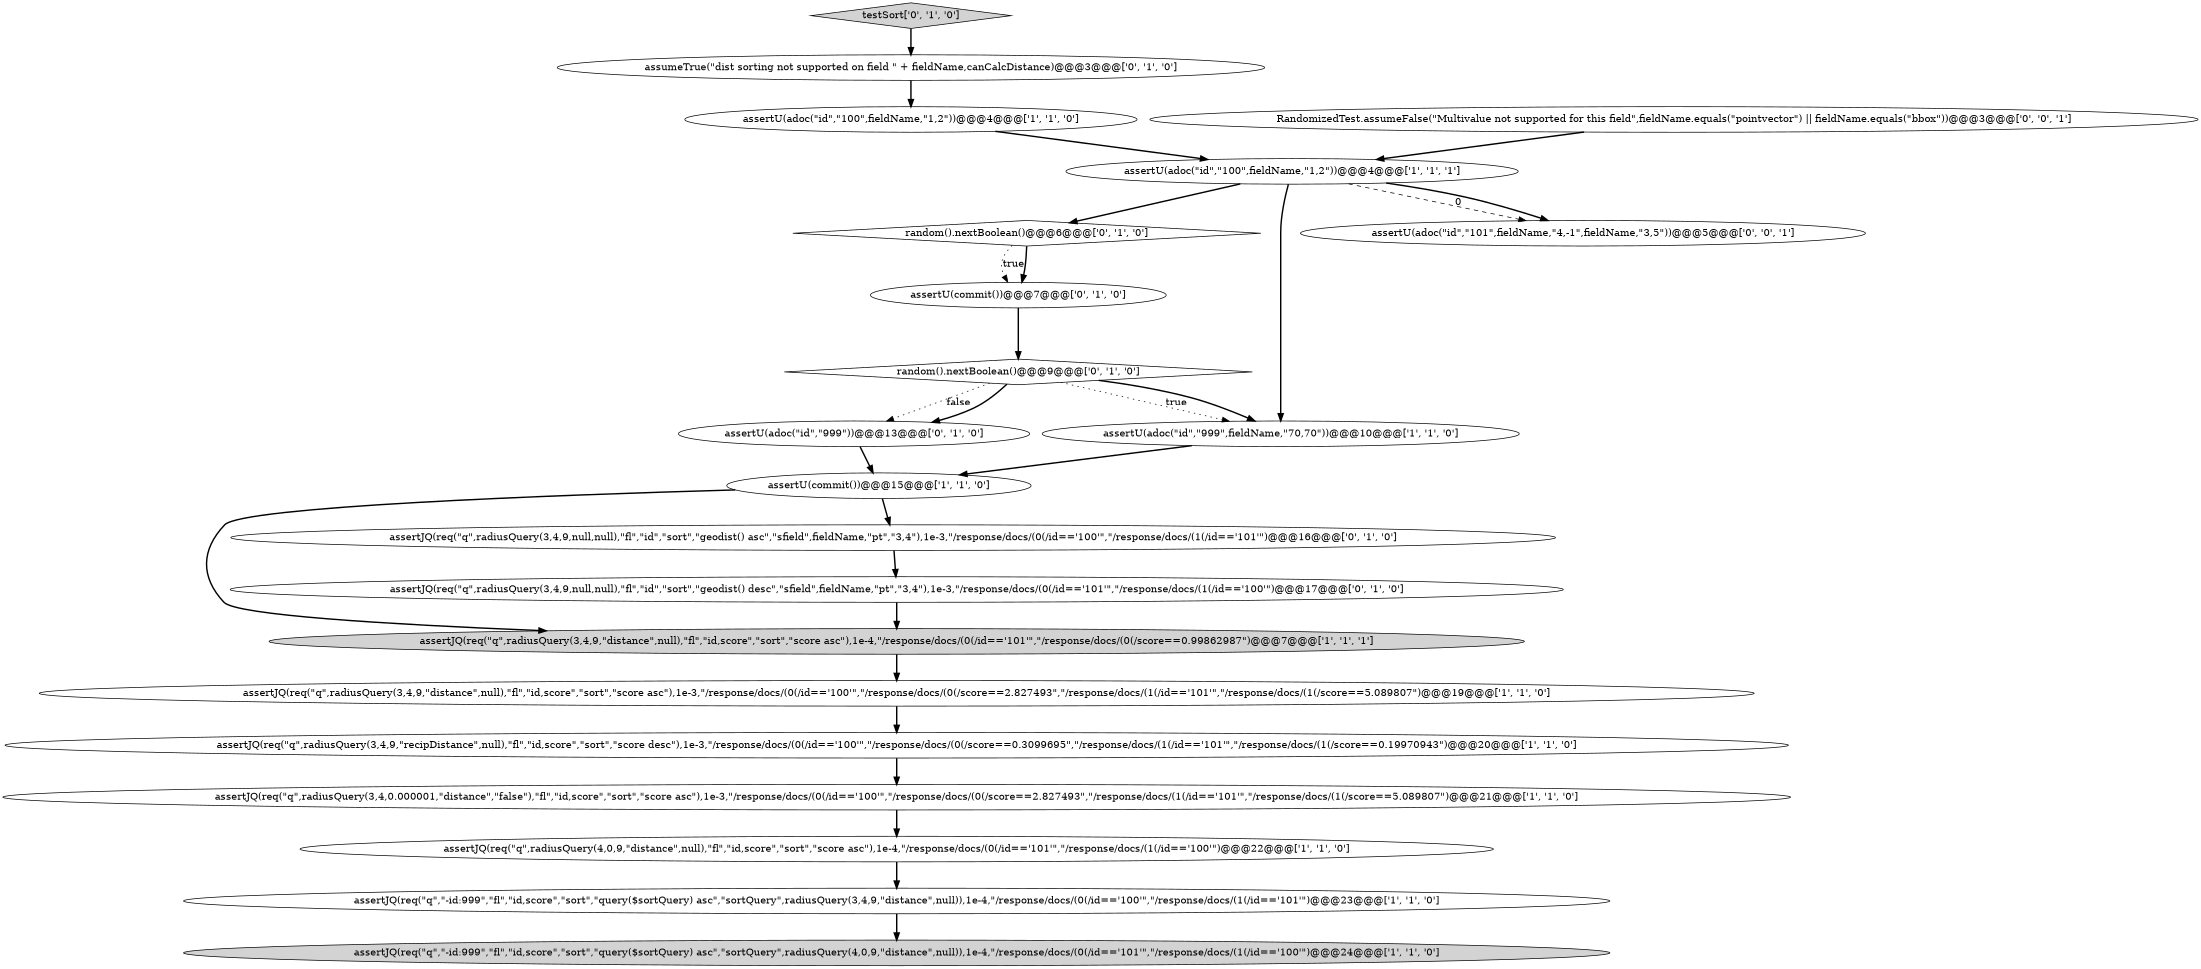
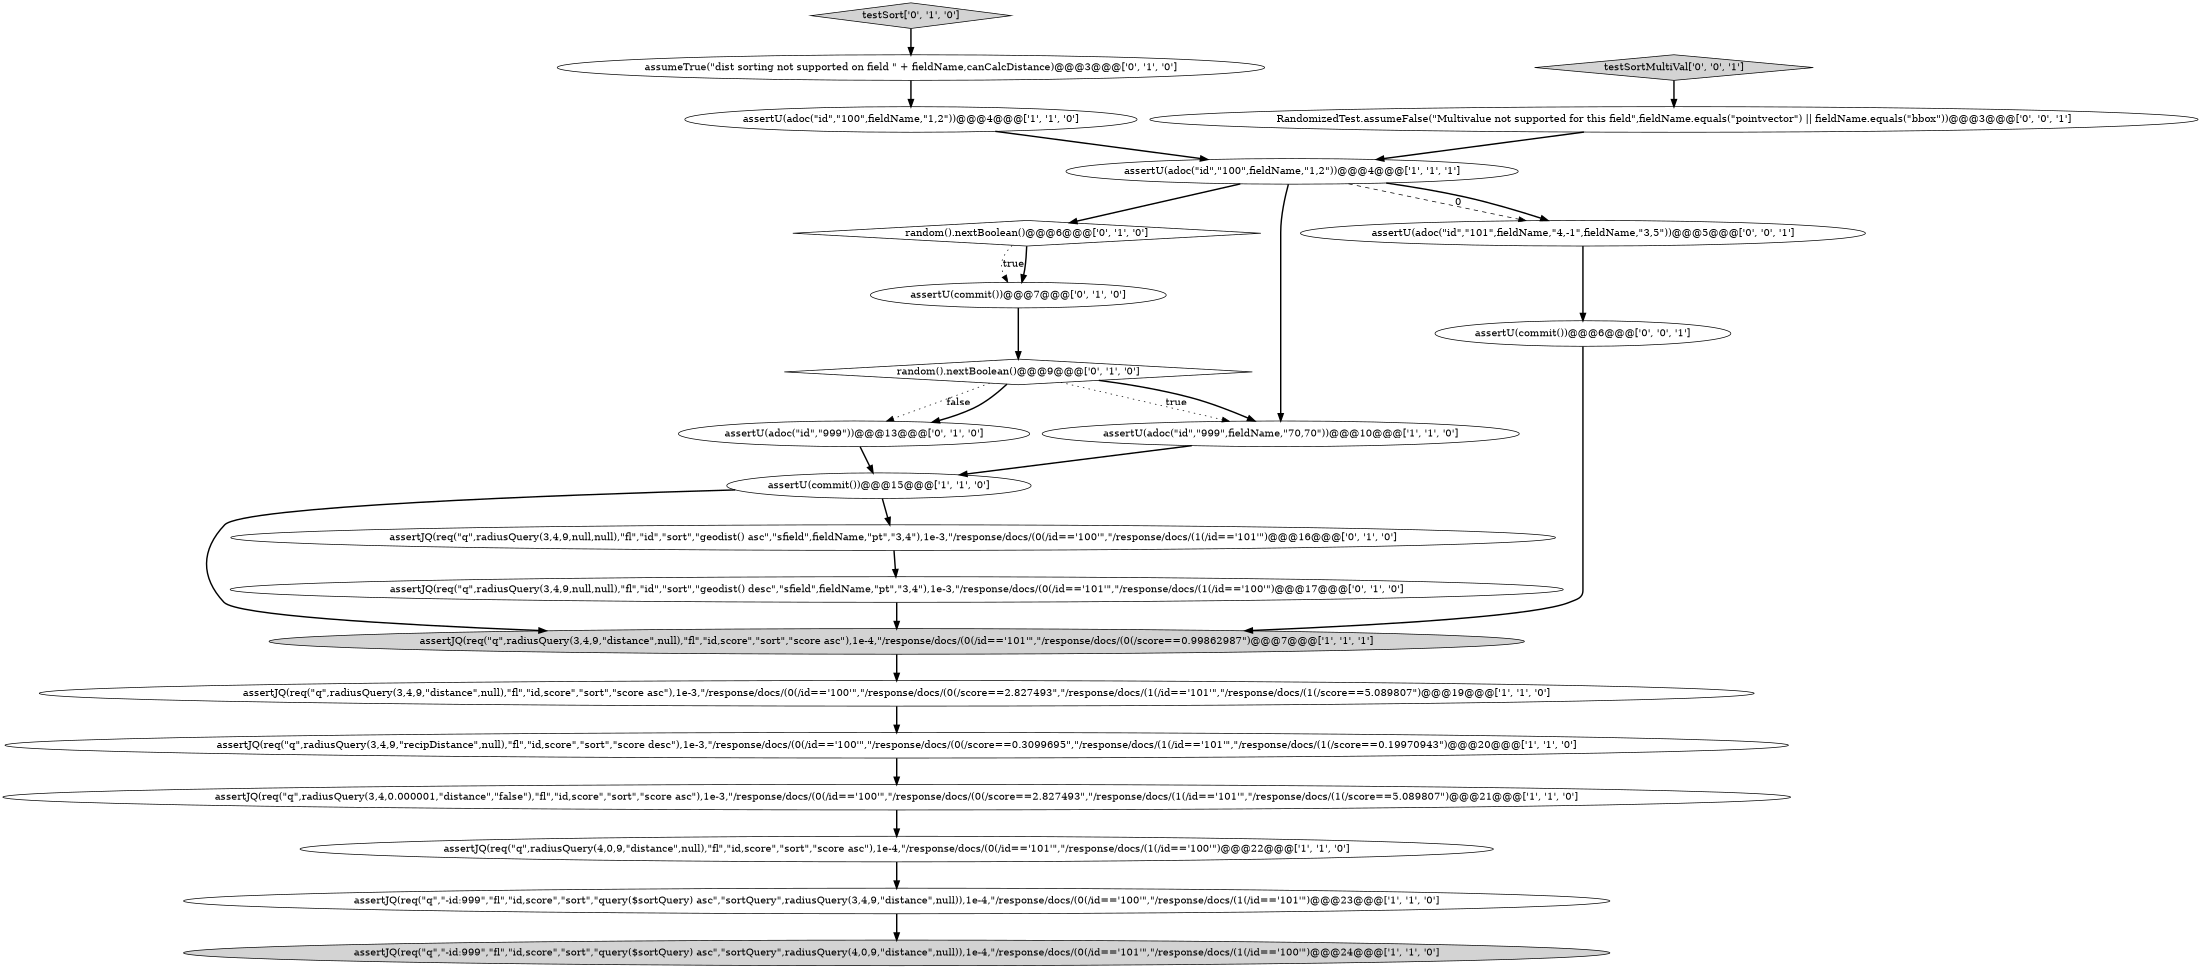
node "testSortMultiVal['0', '0', '1']": added
node "assertU(commit())@@@6@@@['0', '0', '1']": added
